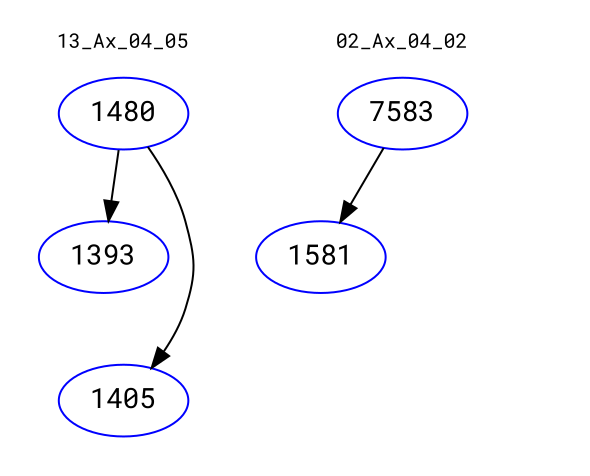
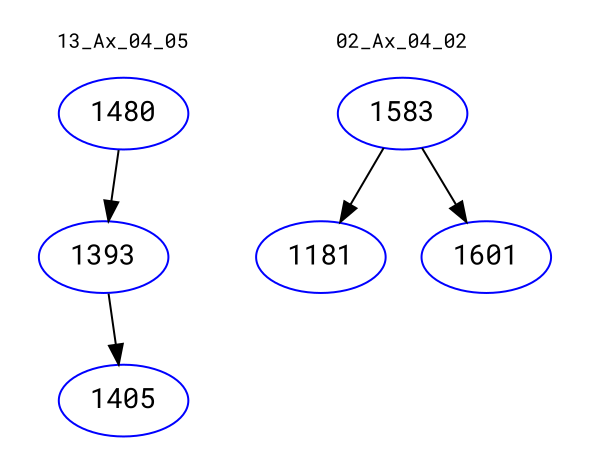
node "7583": label "7583" -> "1583"
edge "1480" -> "1405": now "1393" -> "1405"
node "1581": label "1581" -> "1181"
node "1601": added
